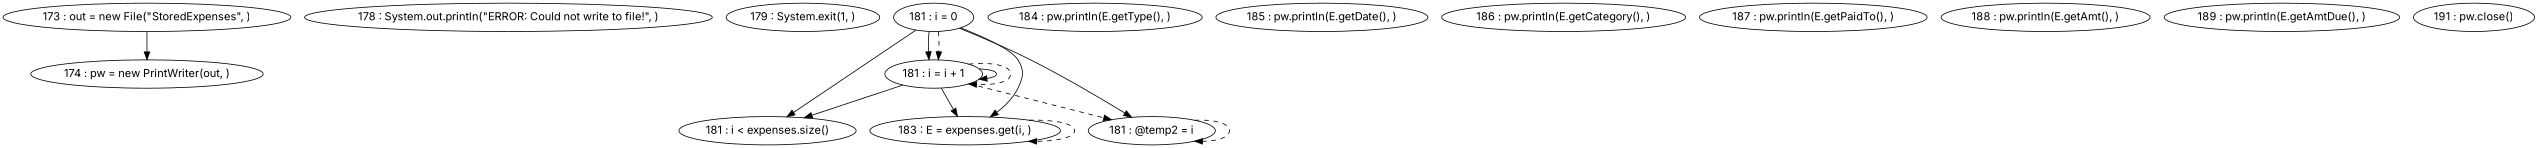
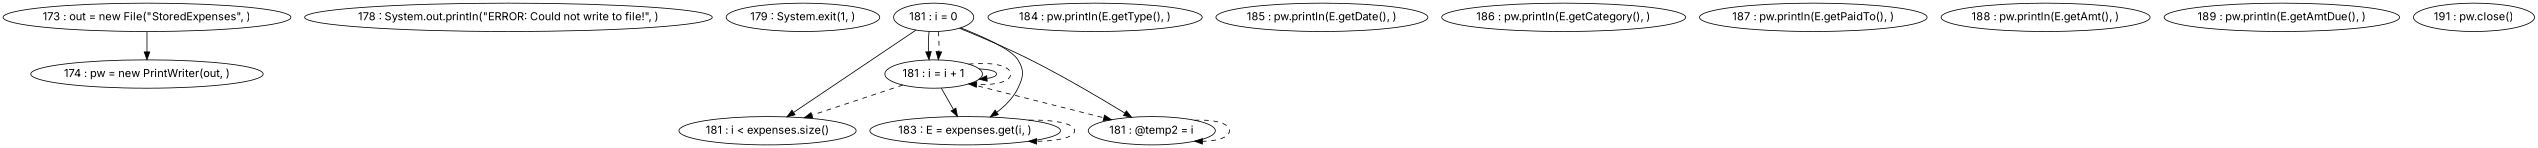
edge "181 : i = i + 1" -> "181 : i < expenses.size()": style solid -> dashed
